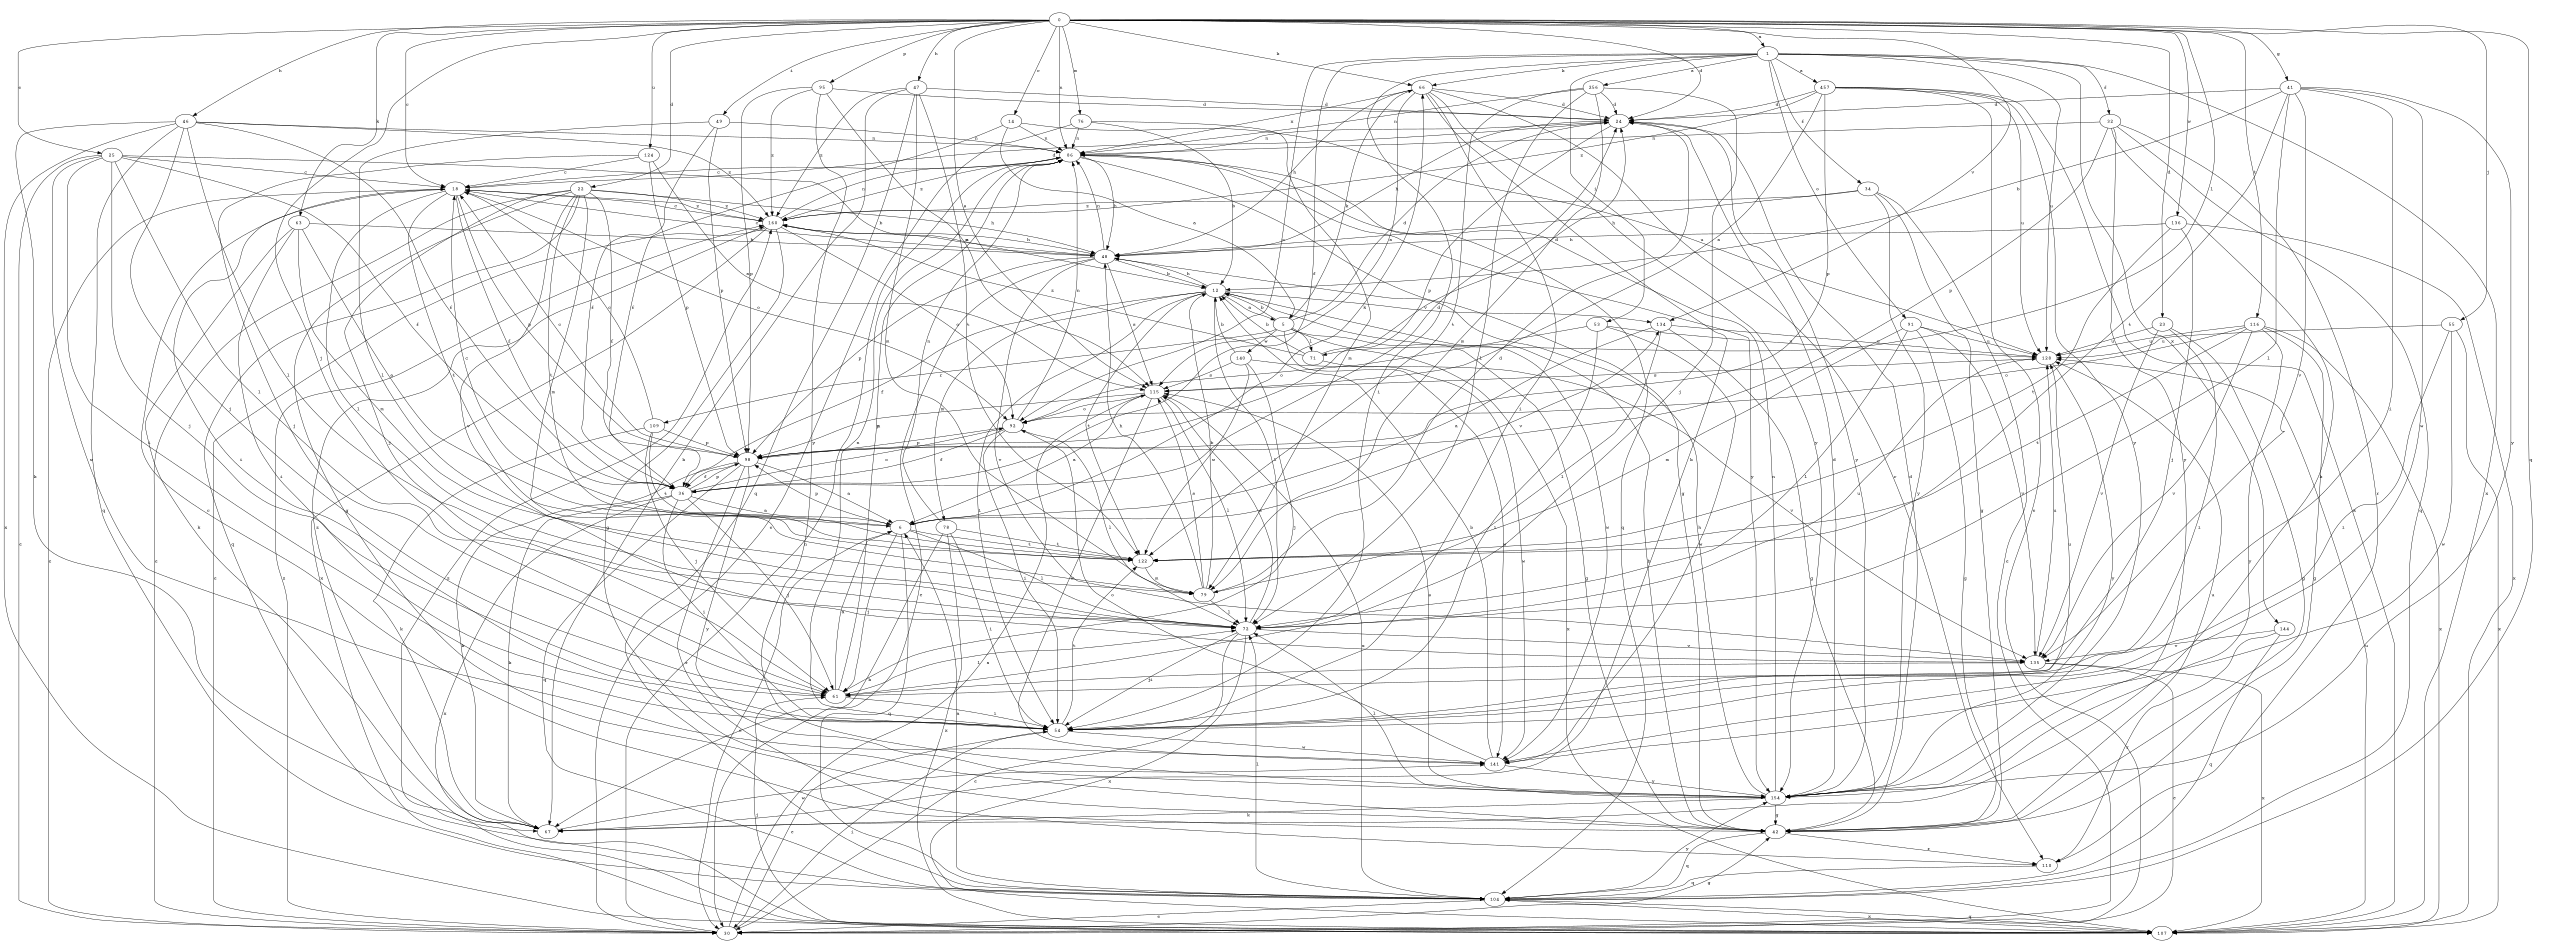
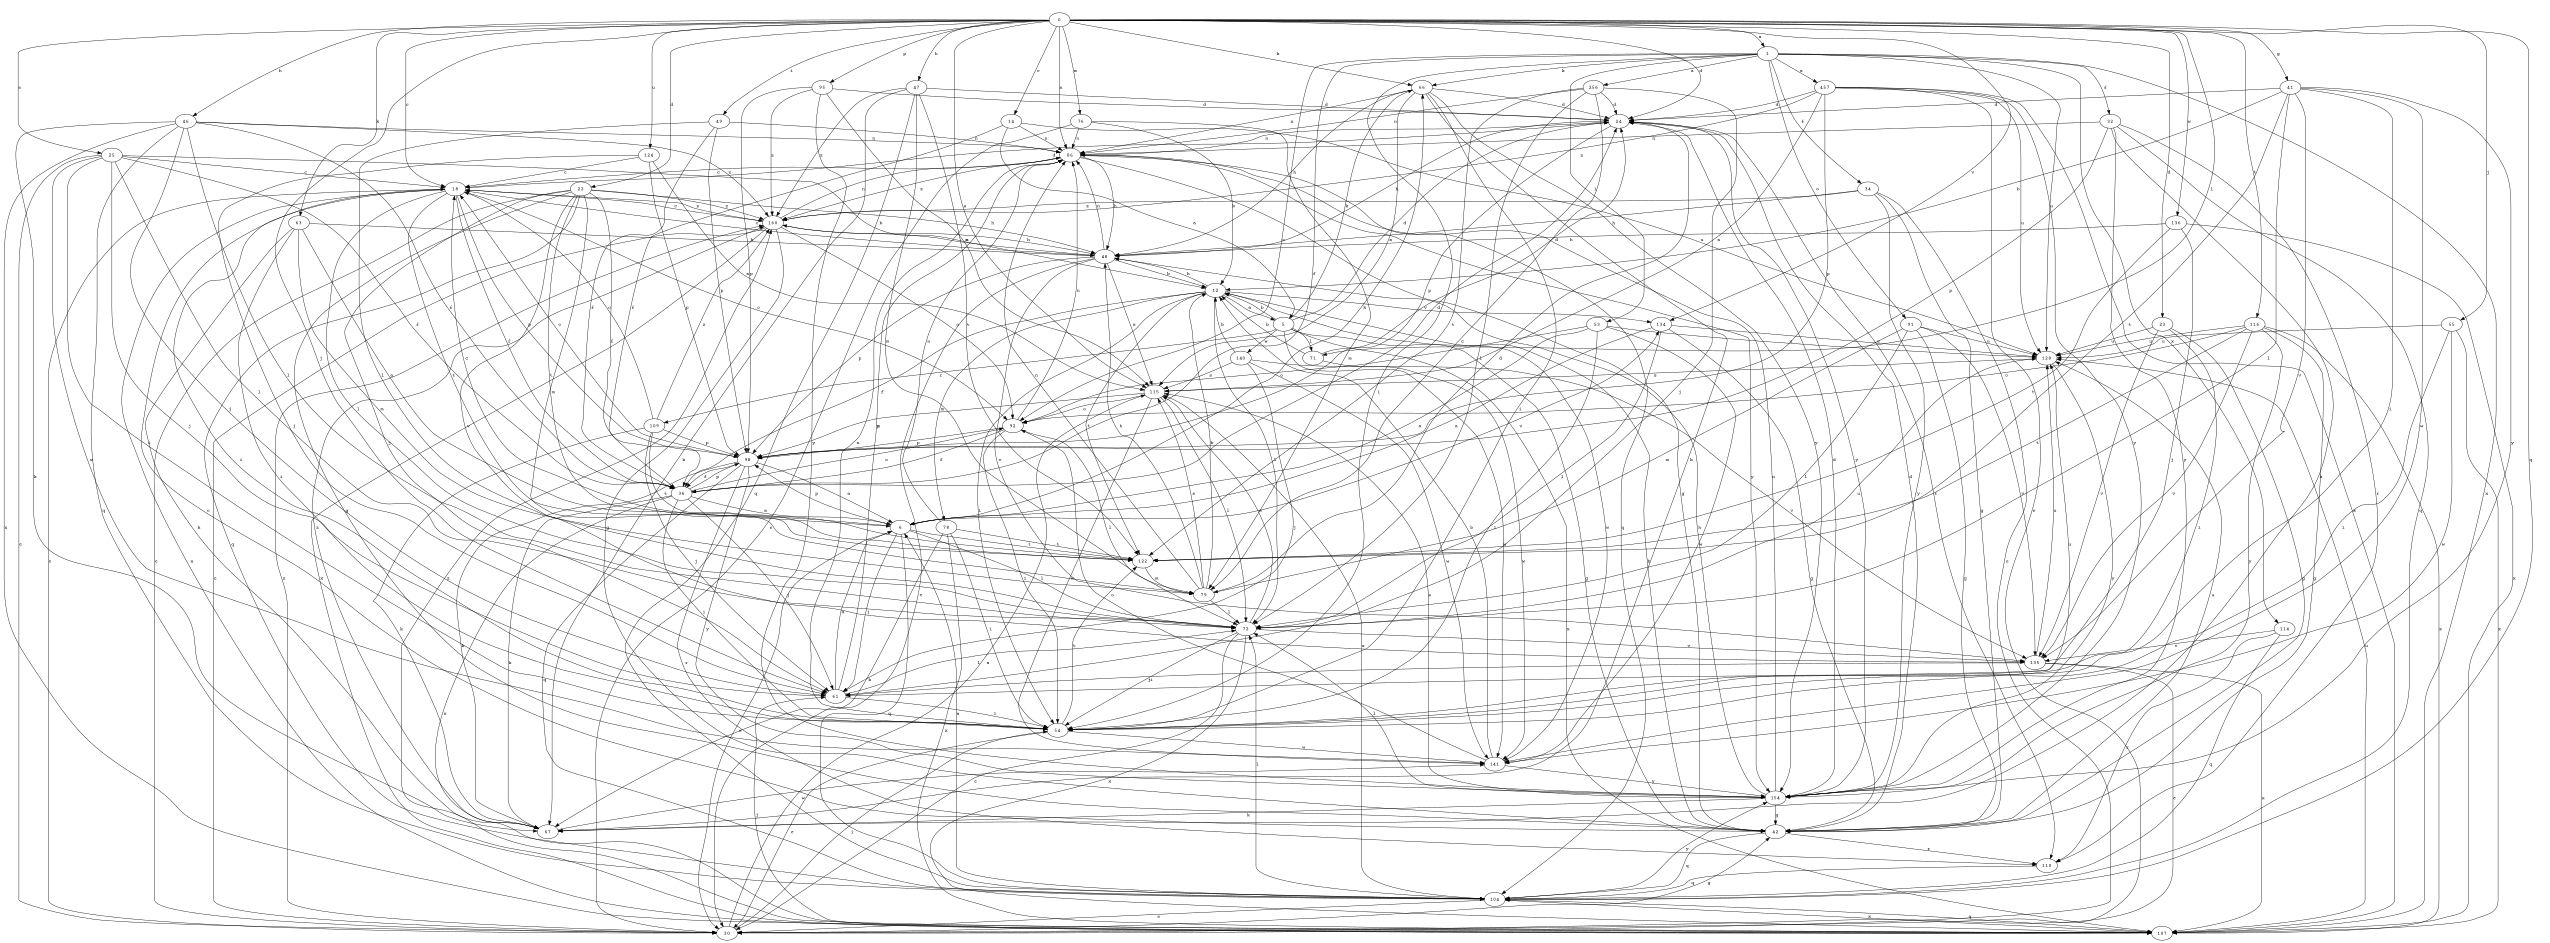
edge "71" -> "160": now "109" -> "160"
edge "256" -> "79": label "m" -> "c"
edge "66" -> "110": now "24" -> "110"
edge "140" -> "122": now "140" -> "141"
edge "115" -> "6": now "53" -> "6"
edge "30" -> "86": now "79" -> "86"
node "144": label "144" -> "114"
edge "18" -> "107": added, label "x"
